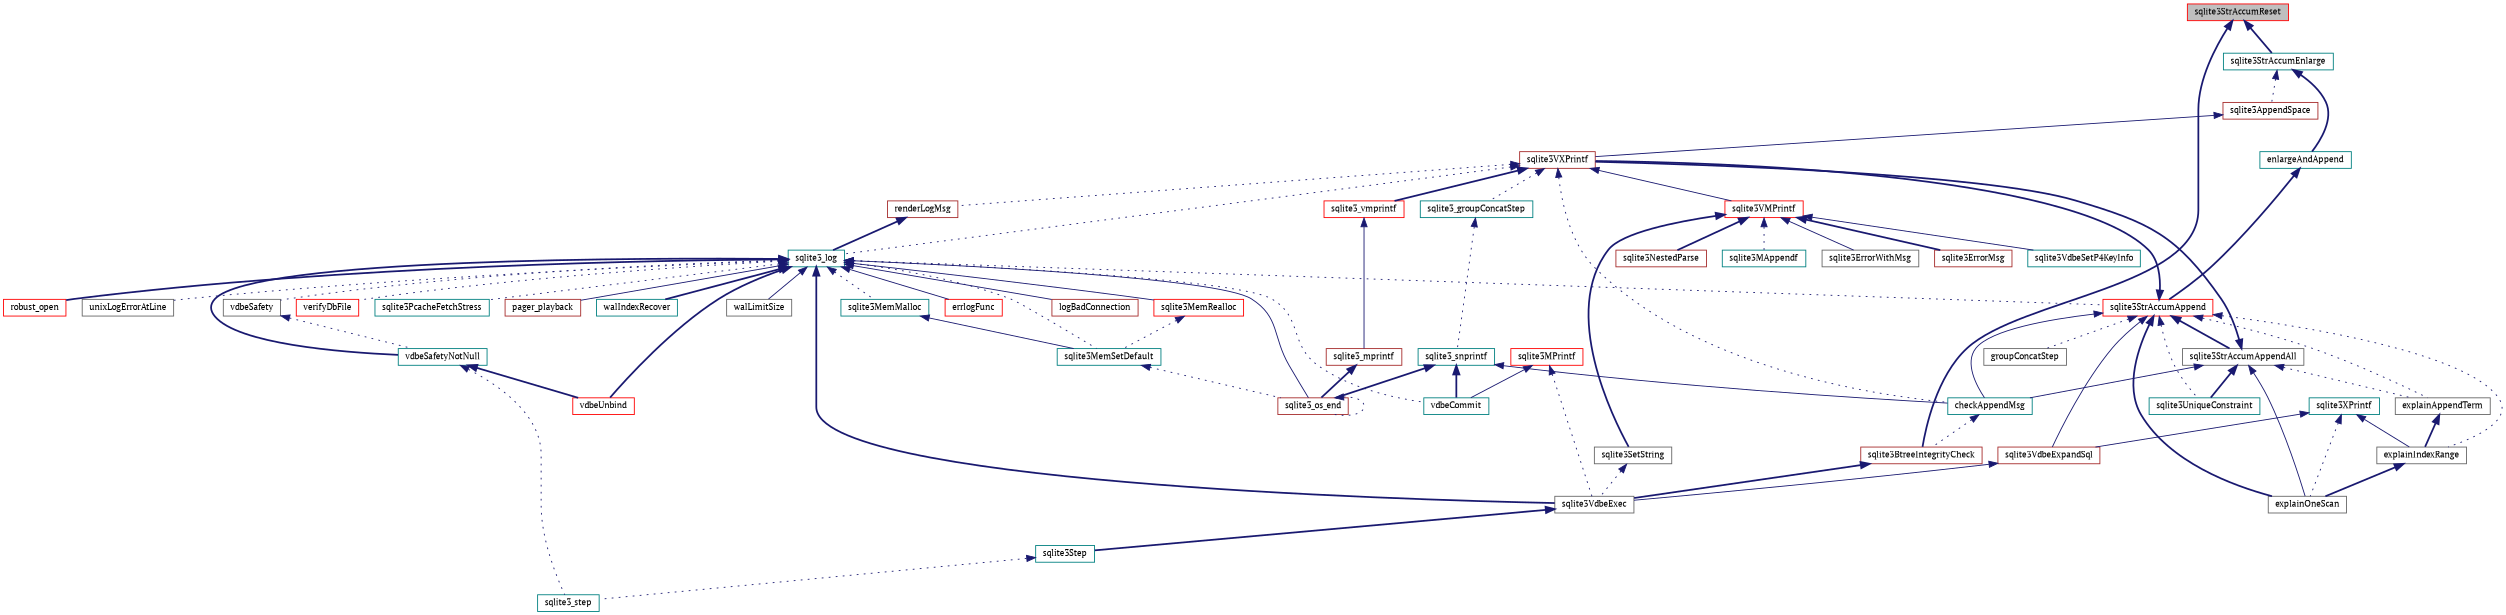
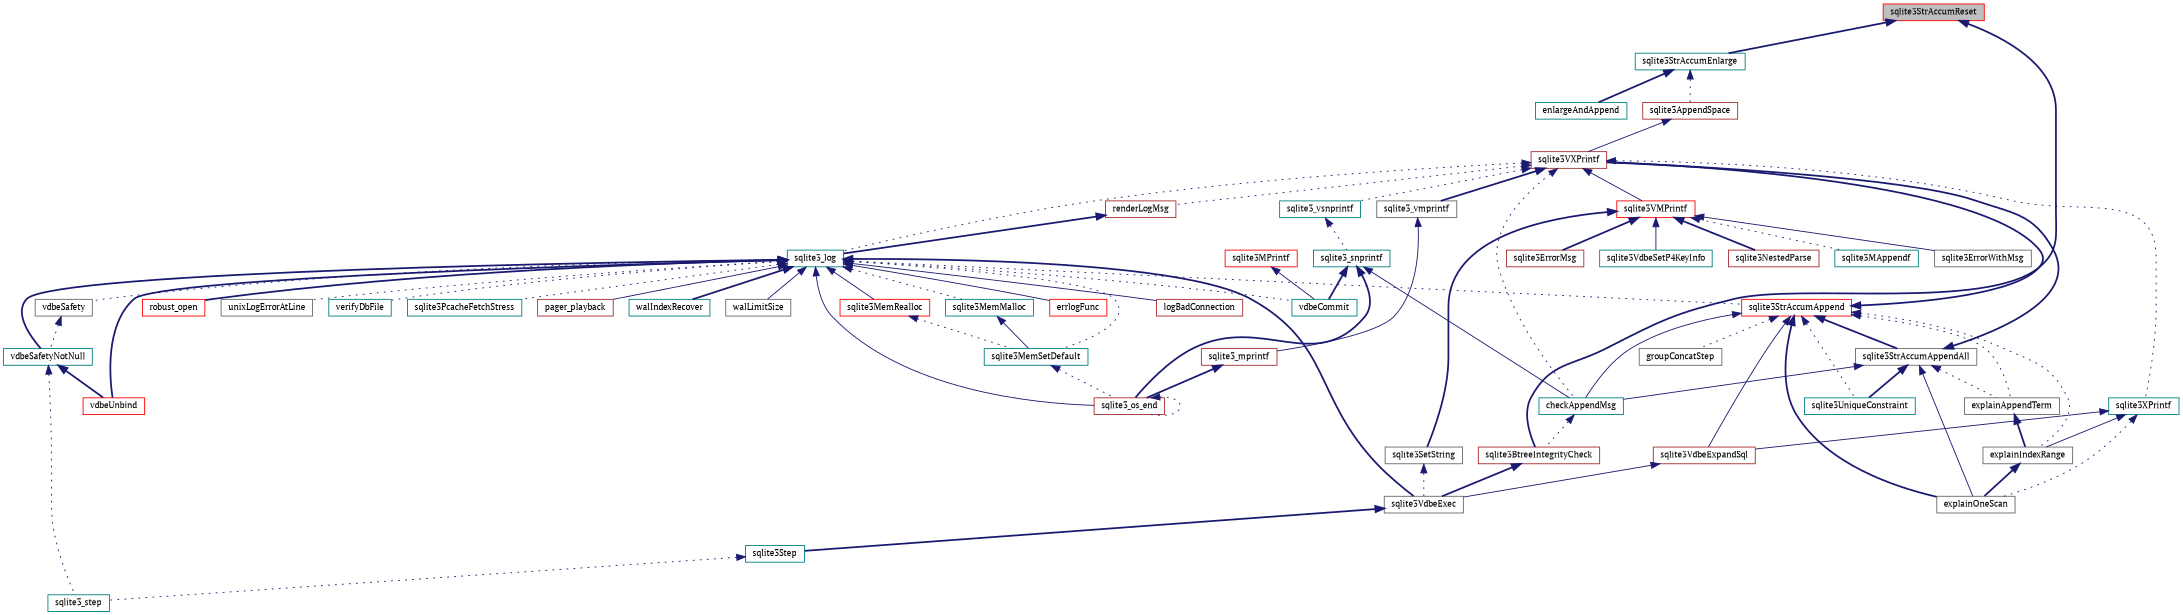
edge "sqlite3XPrintf" -> "sqlite3VXPrintf": added
node "sqlite3_vmprintf": color red -> gray40
node "sqlite3_groupConcatStep": label "sqlite3_groupConcatStep" -> "sqlite3_vsnprintf"
edge "sqlite3StrAccumAppend" -> "enlargeAndAppend": removed
node "verifyDbFile": color red -> teal
edge "sqlite3VdbeExec" -> "sqlite3MPrintf": removed
